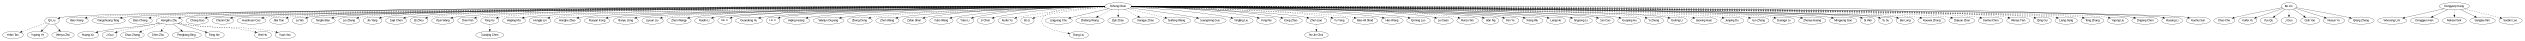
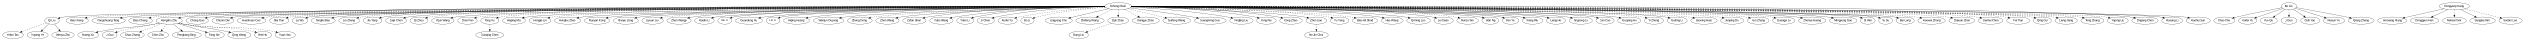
edge "Enhong Chen" -> "Dong Liu": now "Zijin Zhao" -> "Dong Liu"
node "Wenya Tian": label "Wenya Tian" -> "Fei Tian"
node "Woosang Lim": label "Woosang Lim" -> "Woosang Xiang"
node "Qing Wang": added
